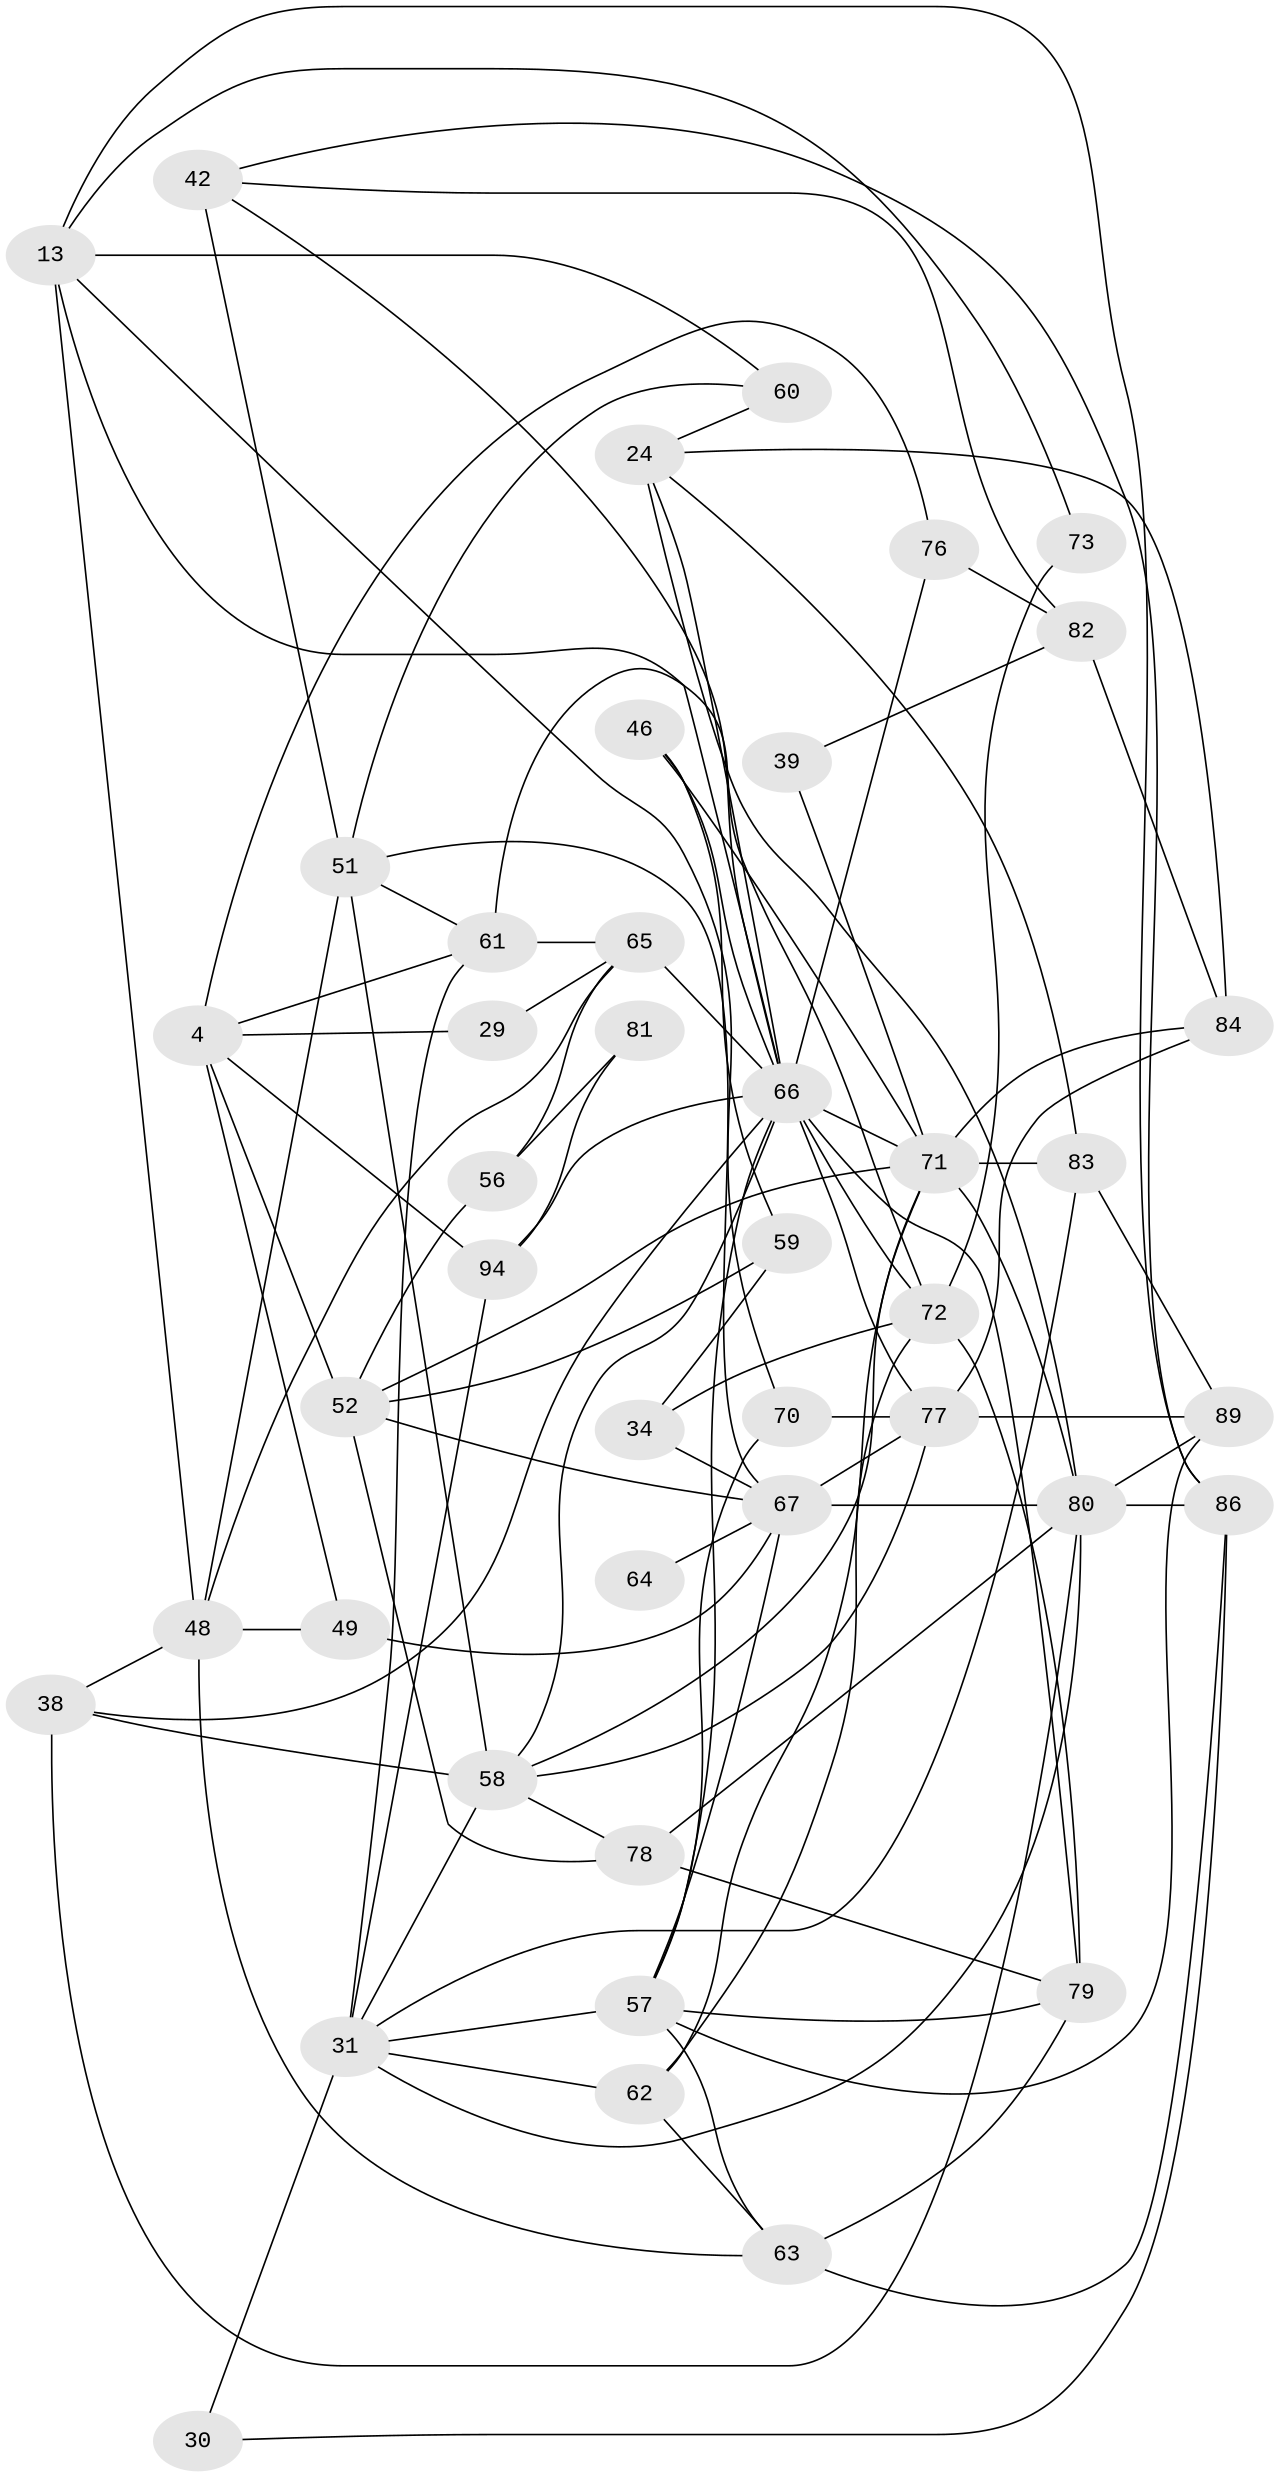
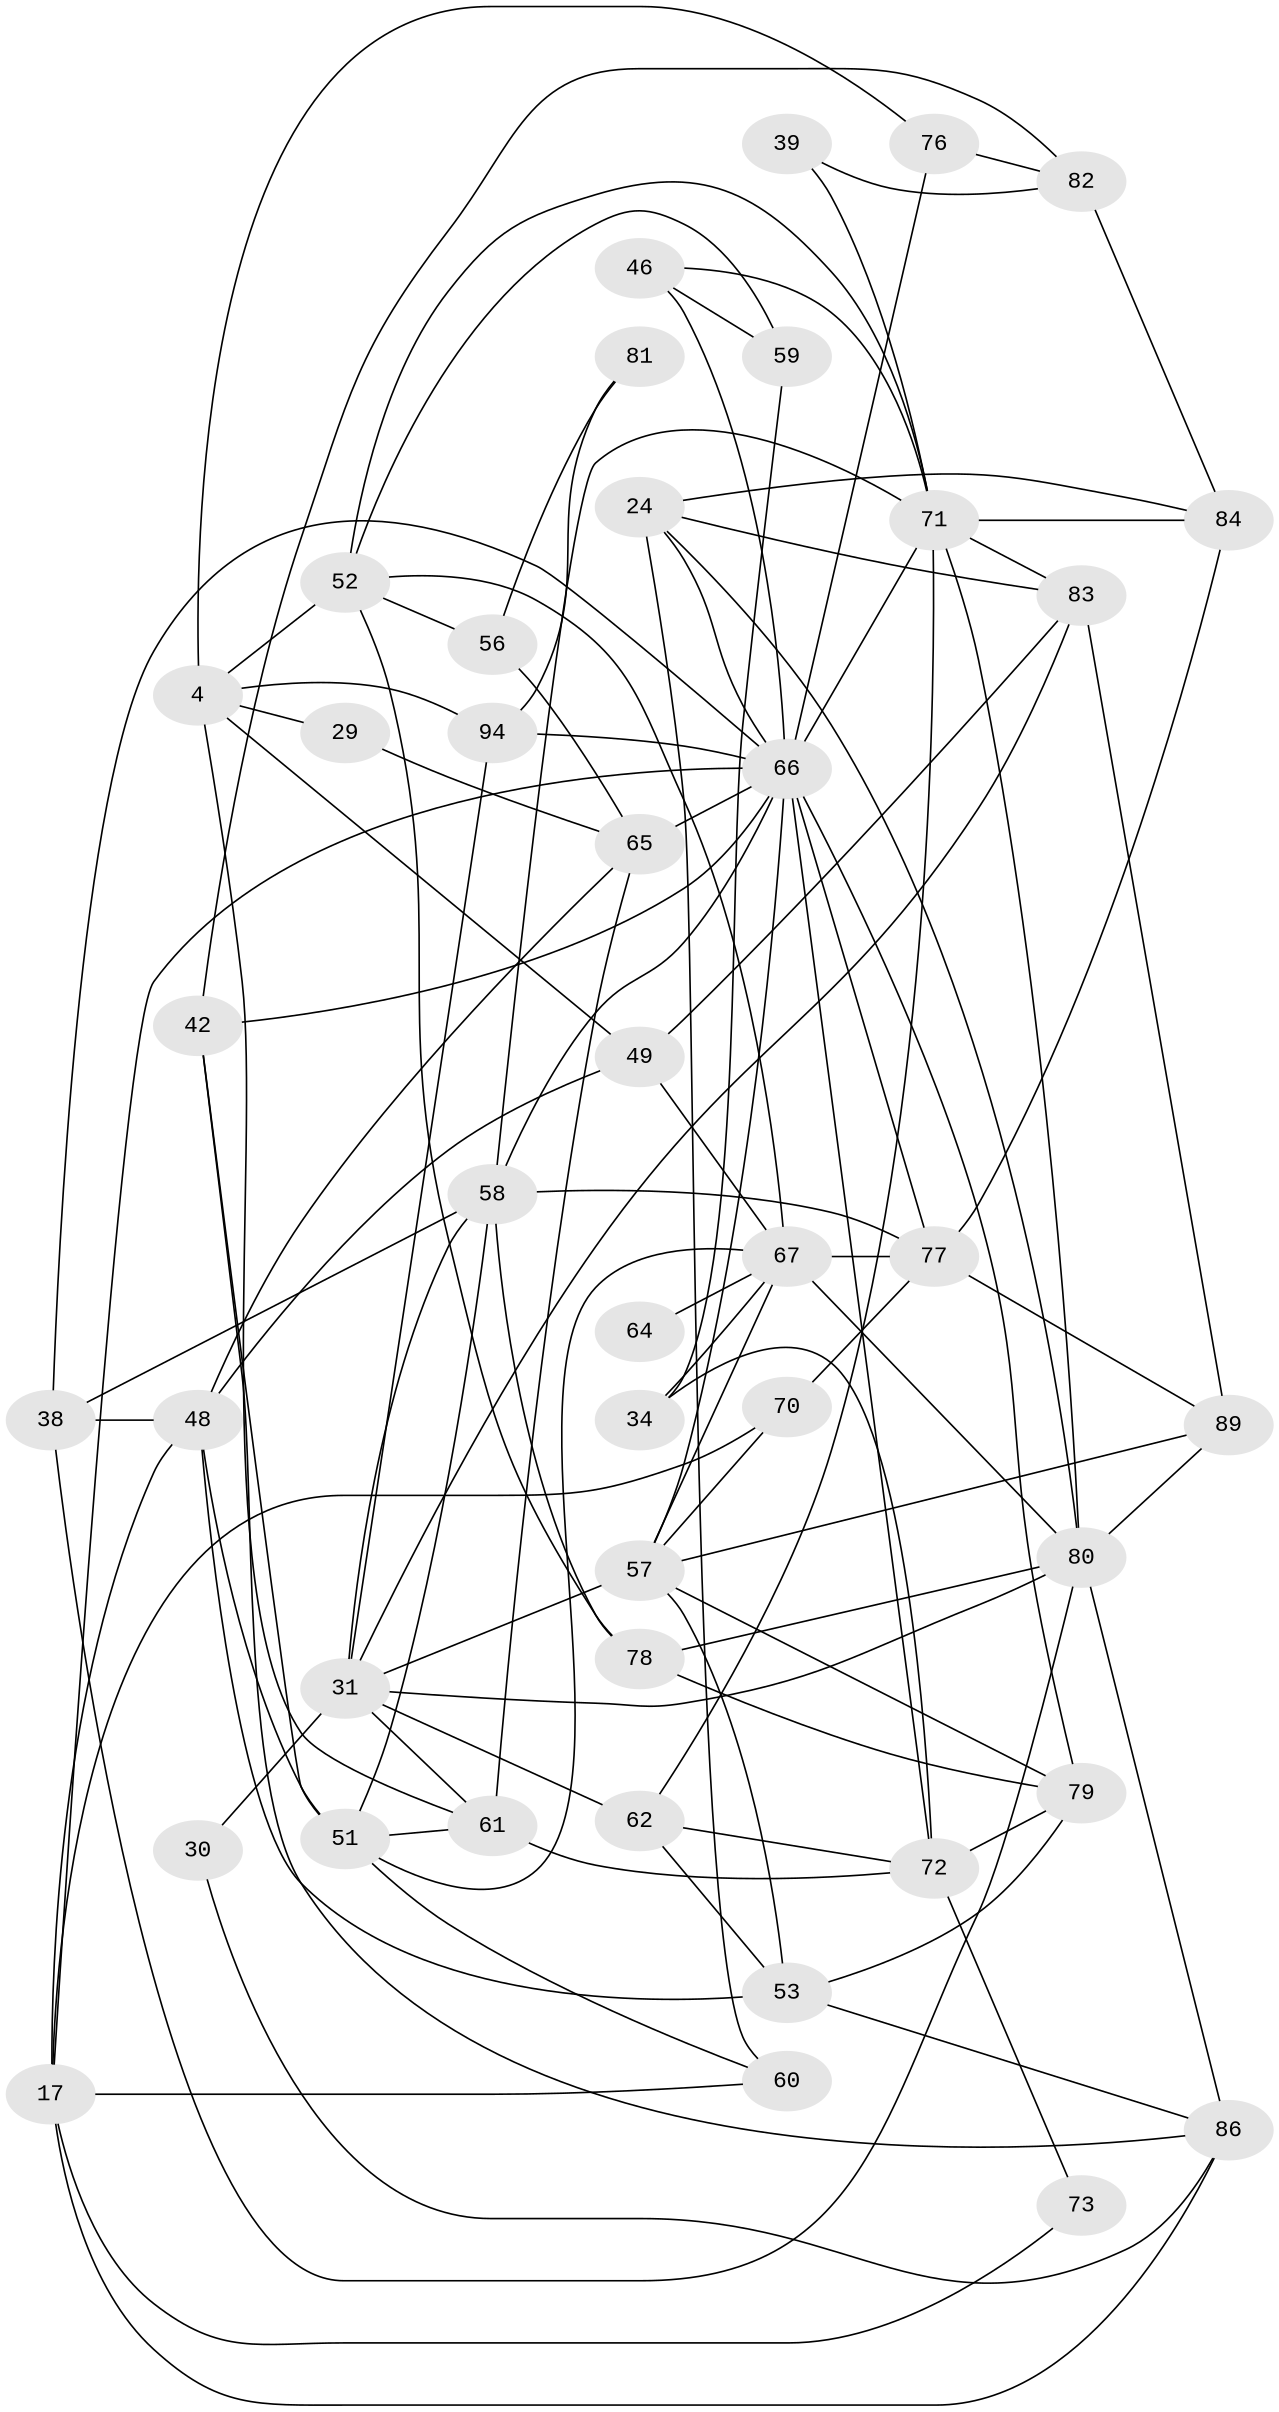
node "13": label "13" -> "17"
edge "83" -- "49": added
node "63": label "63" -> "53"
